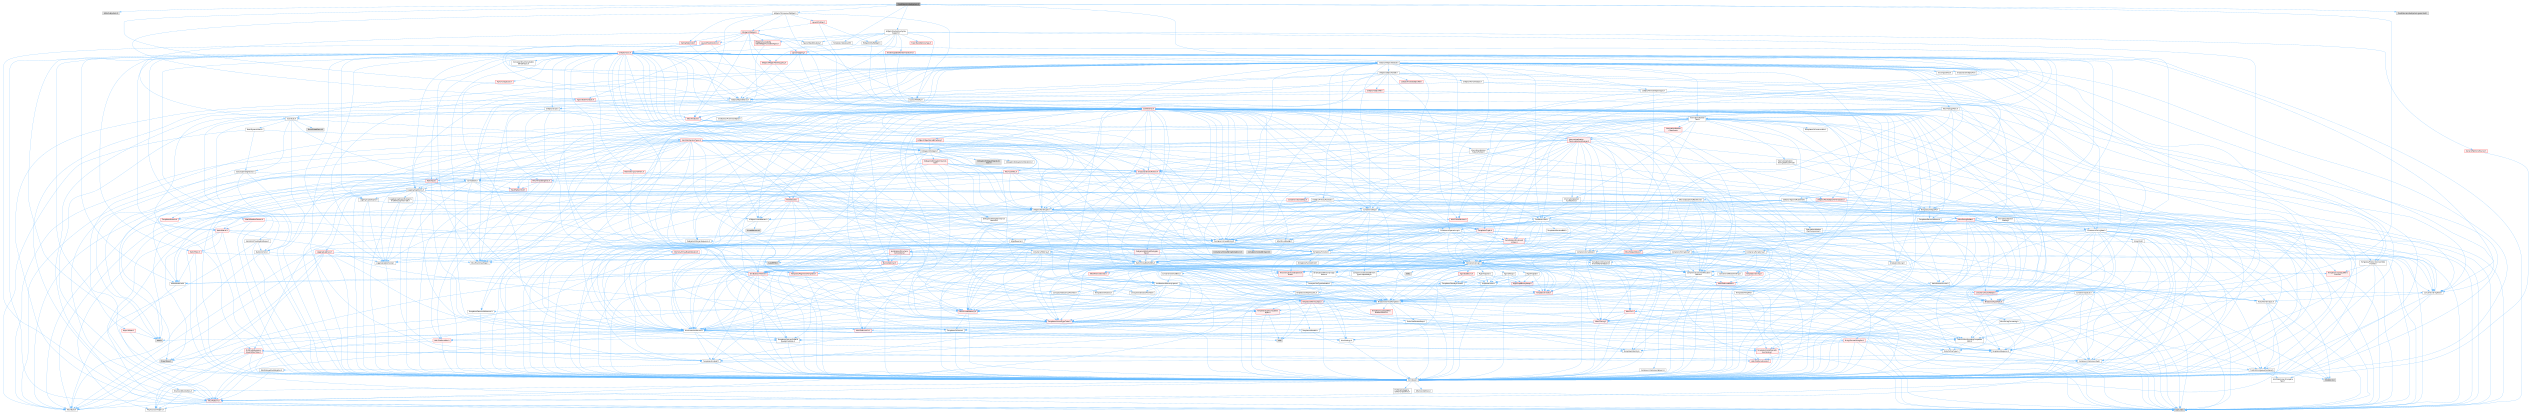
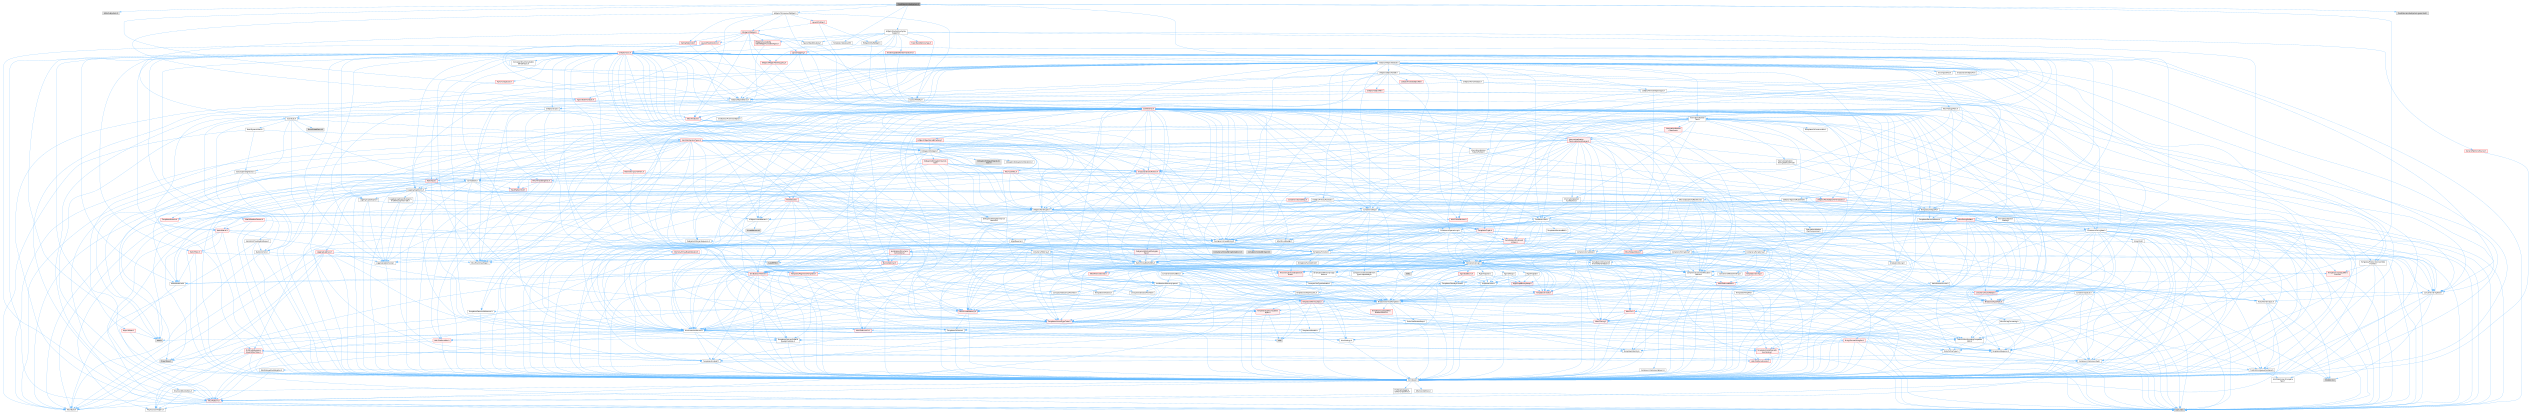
edge "Traits/IsContiguousContainer.h" -> "initializer_list": now "Containers/StringFwd.h" -> "initializer_list"
